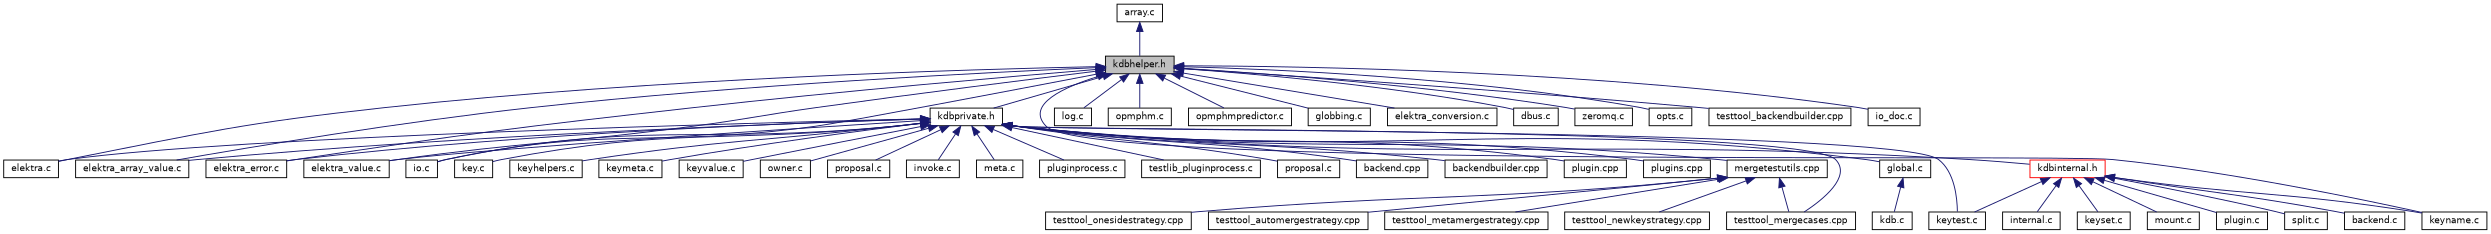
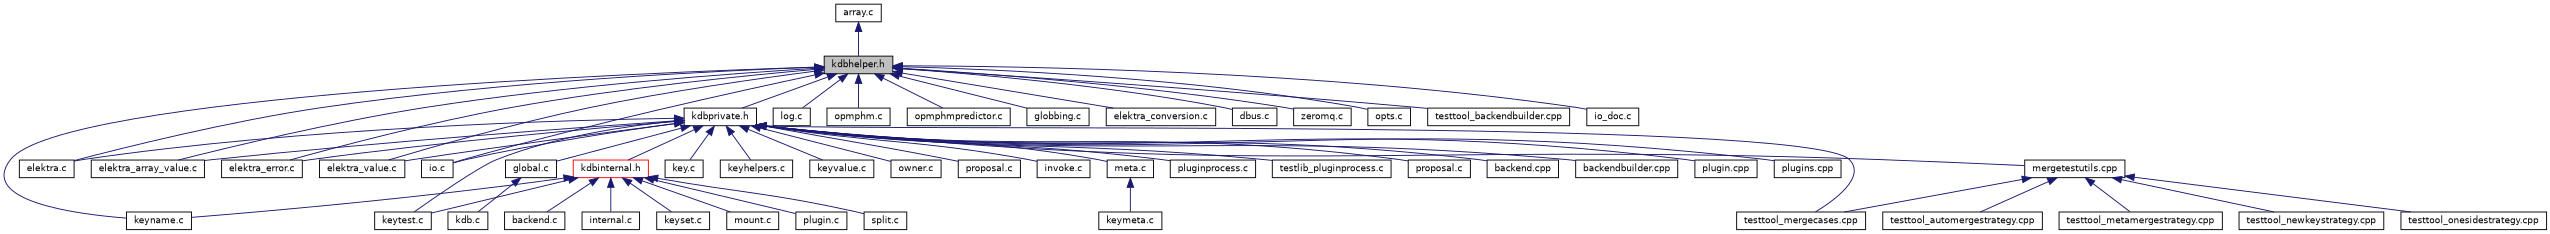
edge "keymeta.c" -> "kdbprivate.h": now "keymeta.c" -> "meta.c"
